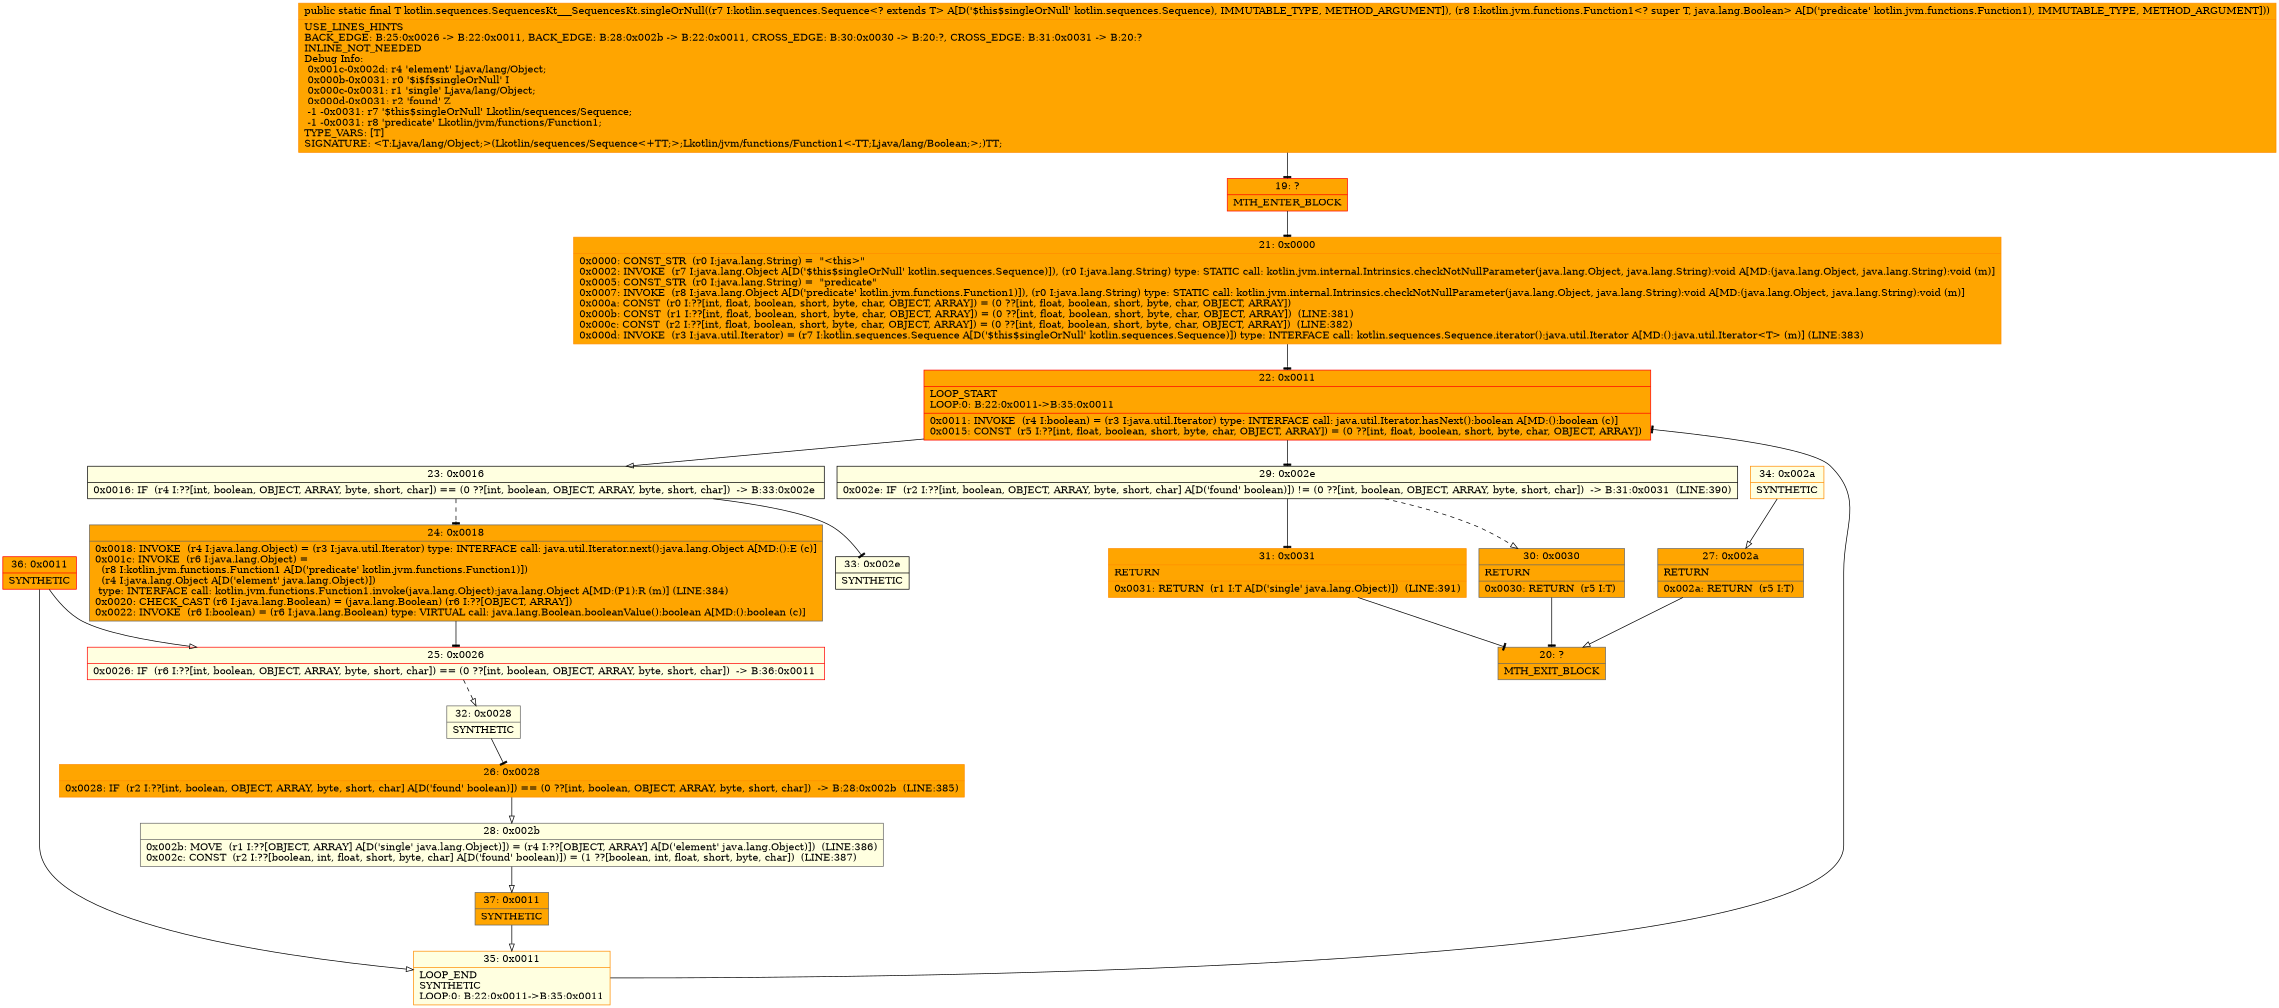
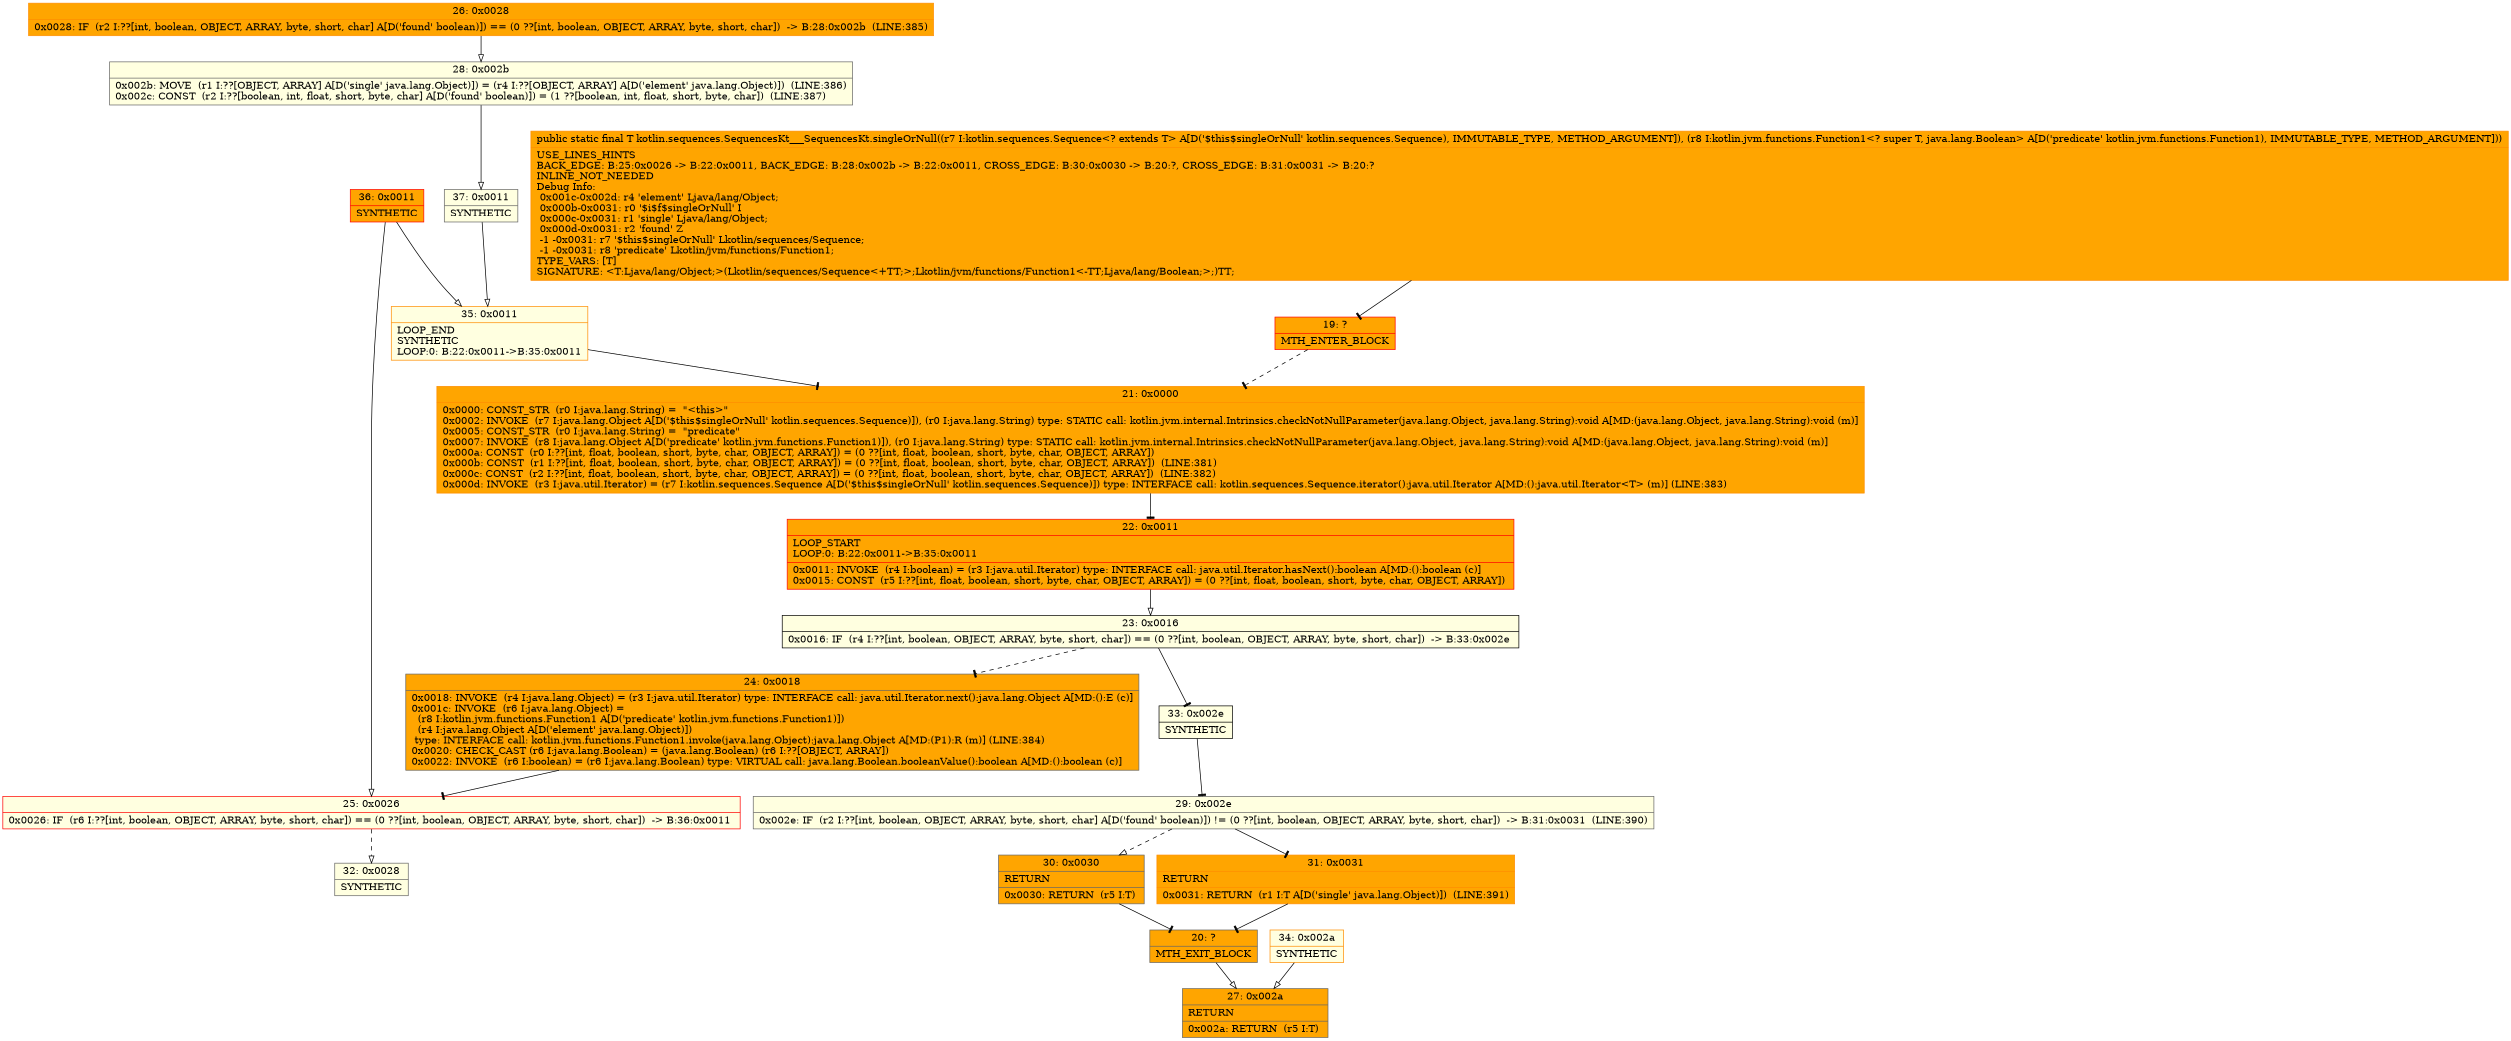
edge "19: ?" -> "21: 0x0000": style solid -> dashed
edge "22: 0x0011" -> "29: 0x002e": now "33: 0x002e" -> "29: 0x002e"
node "29: 0x002e": color black -> gray40
edge "27: 0x002a" -> "20: ?": reversed
edge "32: 0x0028" -> "26: 0x0028": removed
node "37: 0x0011": fillcolor orange -> lightyellow
edge "35: 0x0011" -> "22: 0x0011": now "35: 0x0011" -> "21: 0x0000"
